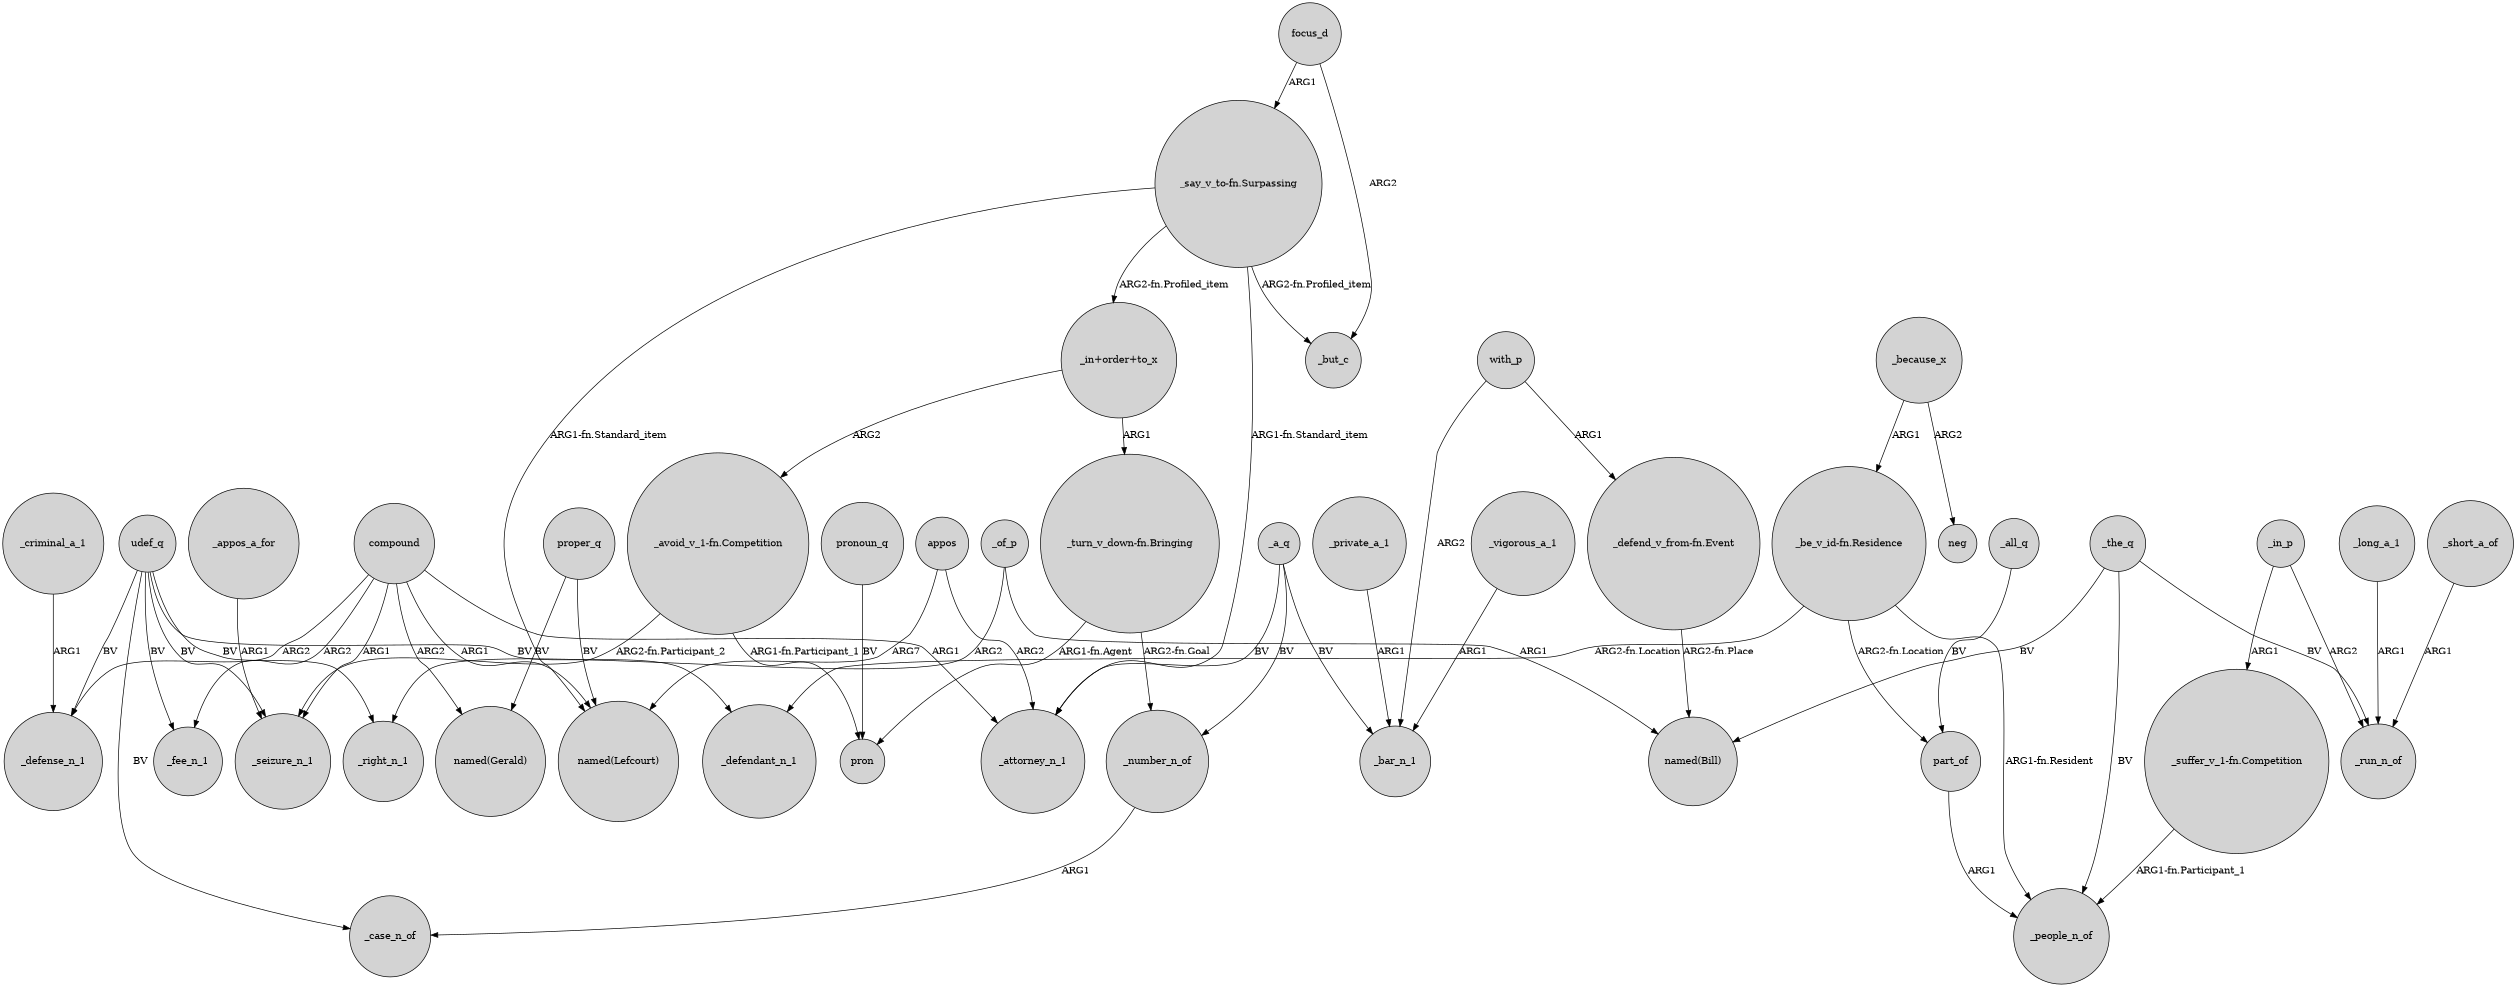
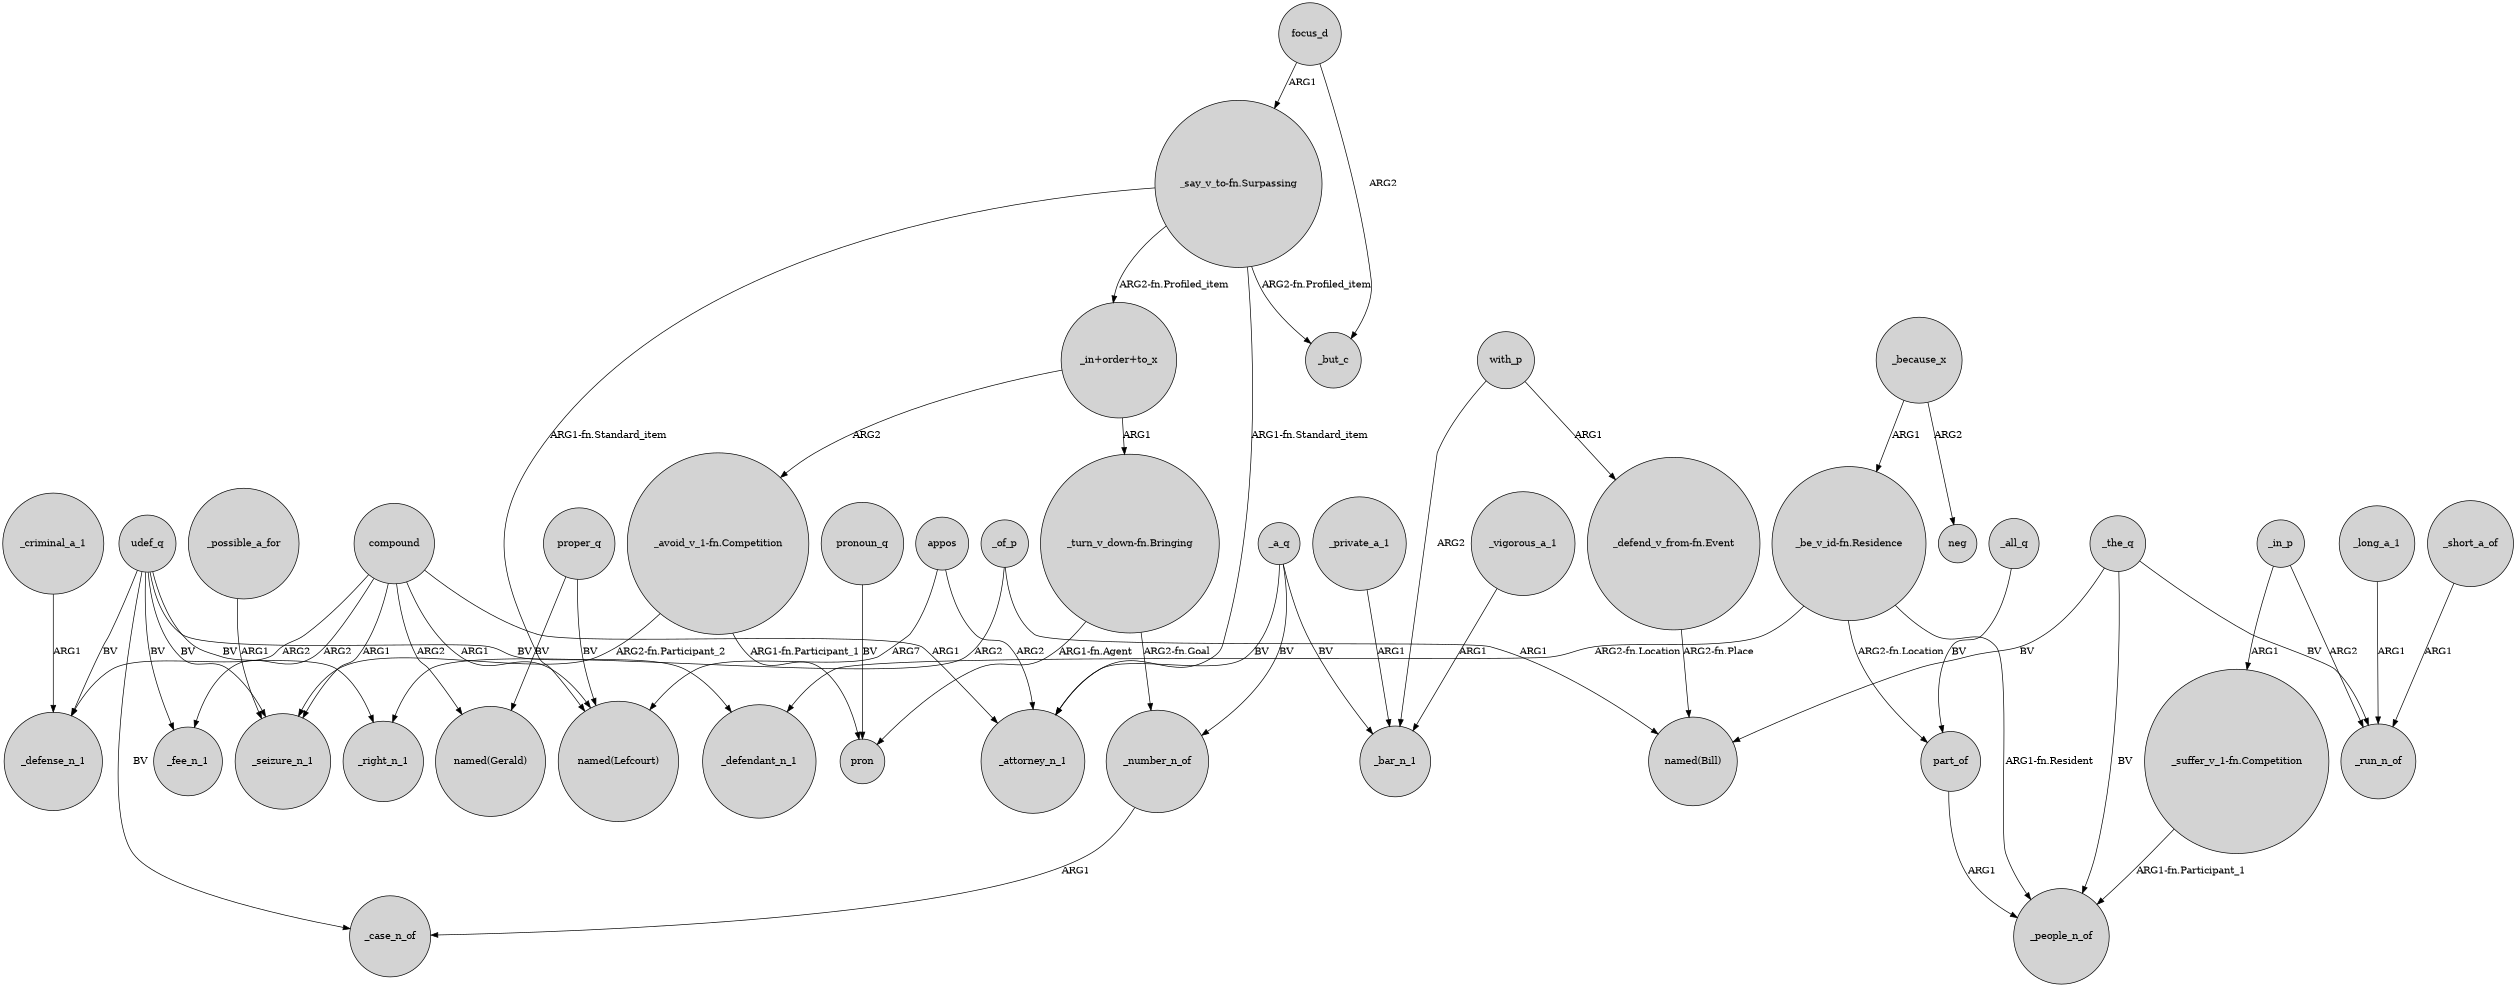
node "_appos_a_for": label "_appos_a_for" -> "_possible_a_for"
